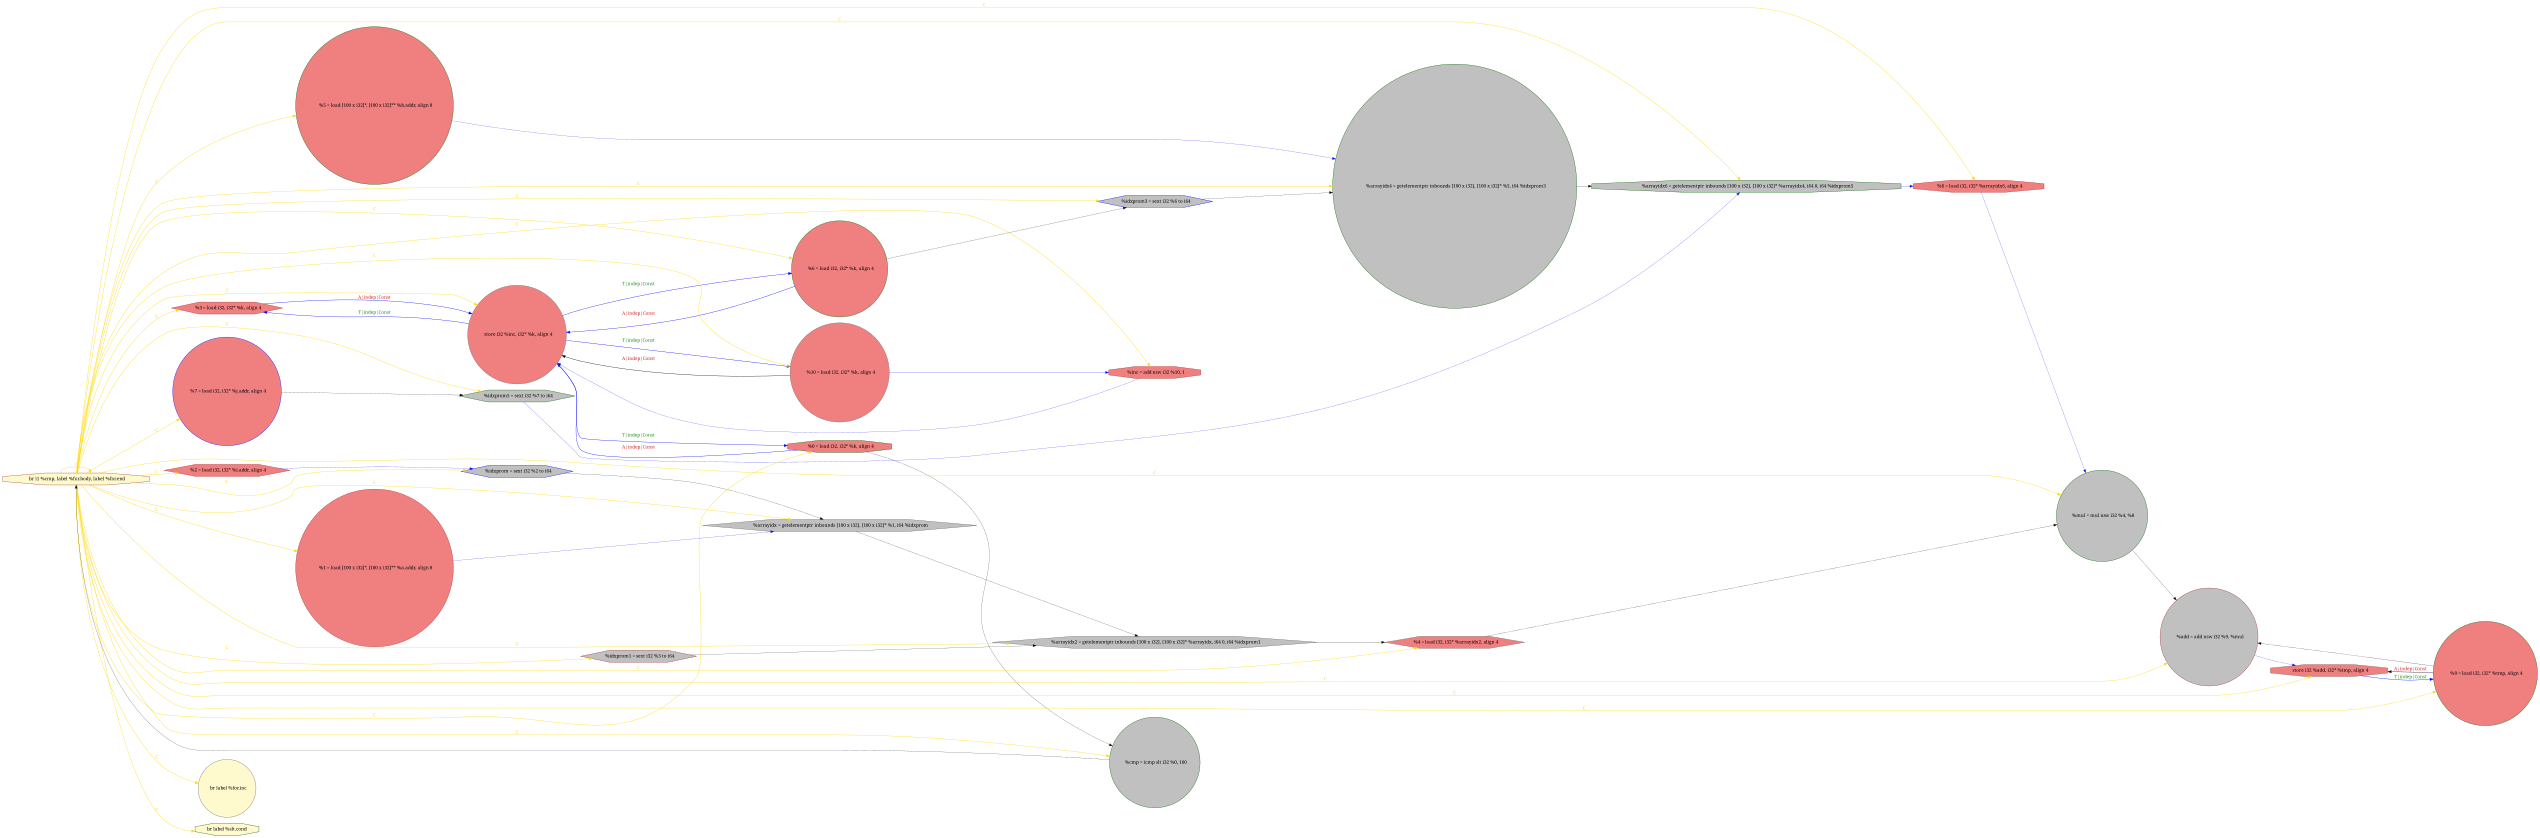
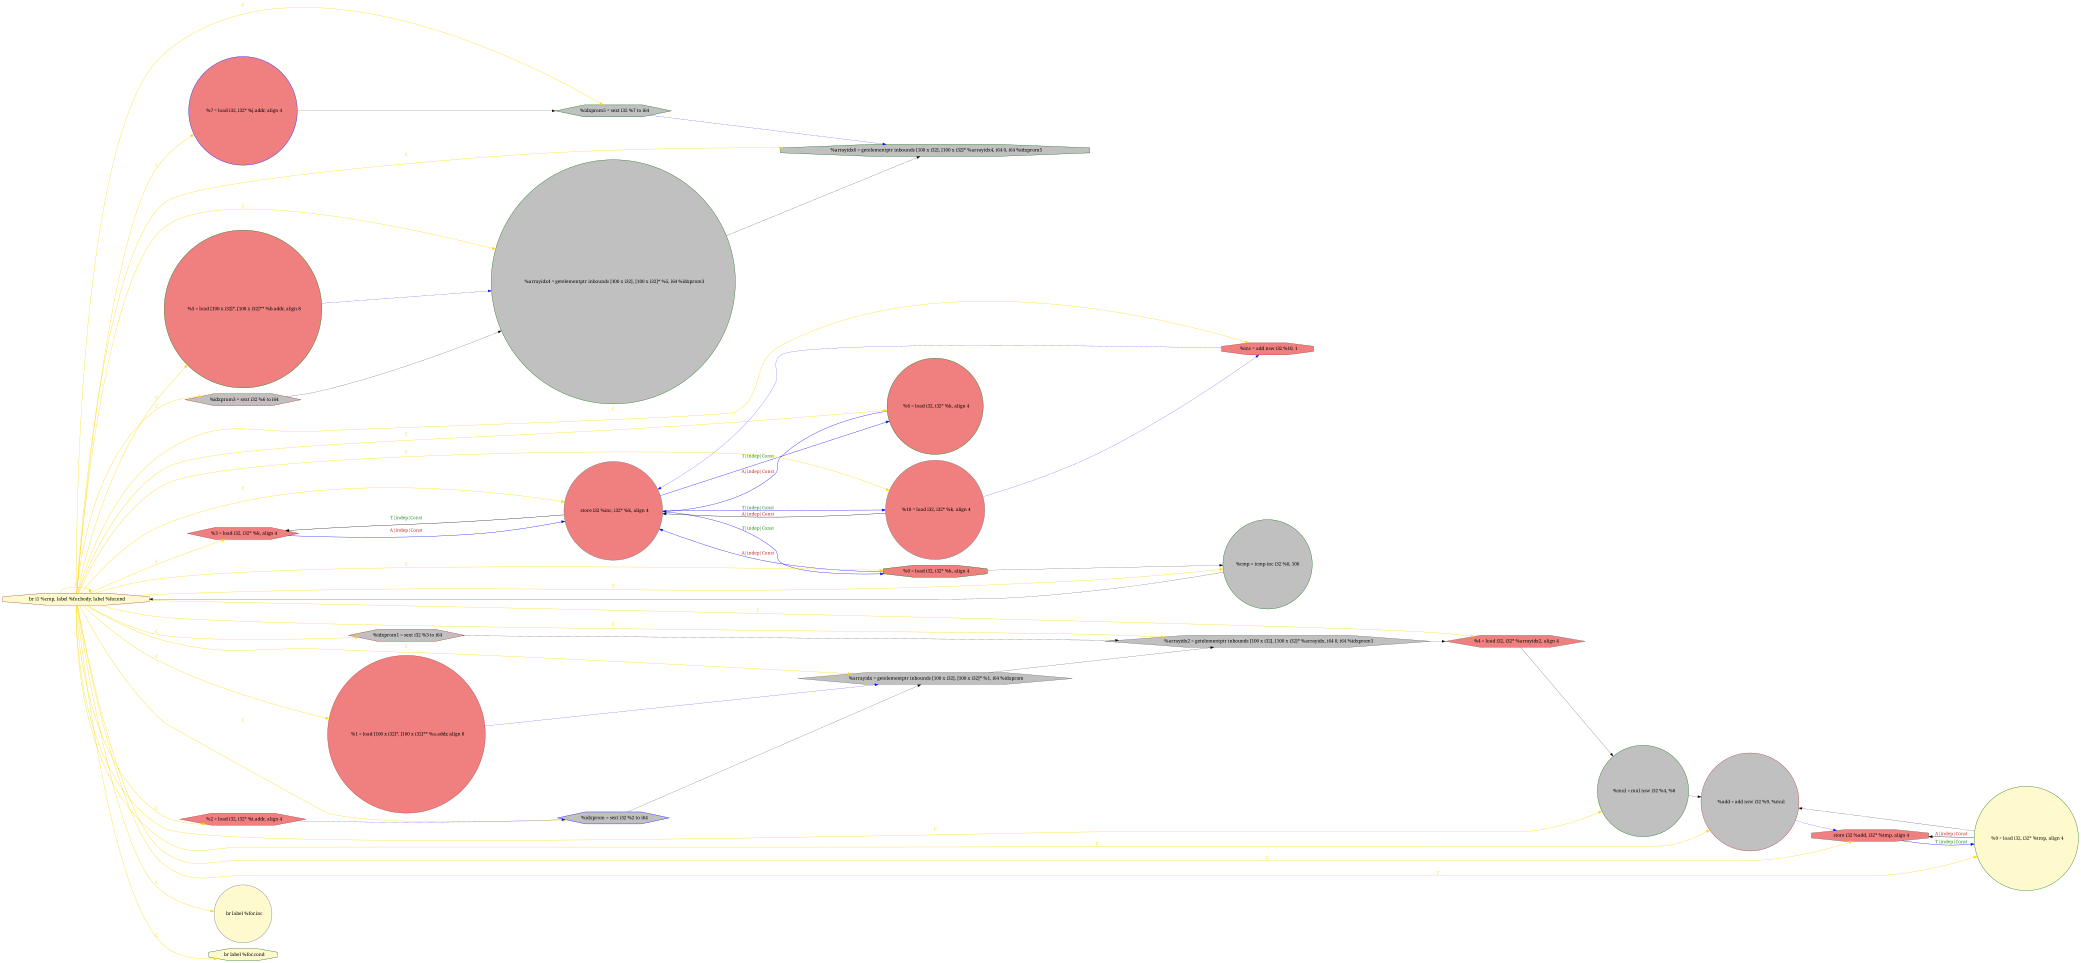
node "%8 = load i32, i32* %arrayidx6, align 4": removed
node "%idxprom3 = sext i32 %6 to i64": color blue -> brown
edge "%6 = load i32, i32* %k, align 4" -> "%idxprom3 = sext i32 %6 to i64": removed
edge "store i32 %inc, i32* %k, align 4" -> "%3 = load i32, i32* %k, align 4": color blue -> black
node "%9 = load i32, i32* %tmp, align 4": fillcolor lightcoral -> lemonchiffon
node "%cmp = icmp slt i32 %0, 100": label "%cmp = icmp slt i32 %0, 100" -> "%cmp = icmp inc i32 %0, 100"
node "br label %slt.cond": label "br label %slt.cond" -> "br label %for.cond"
